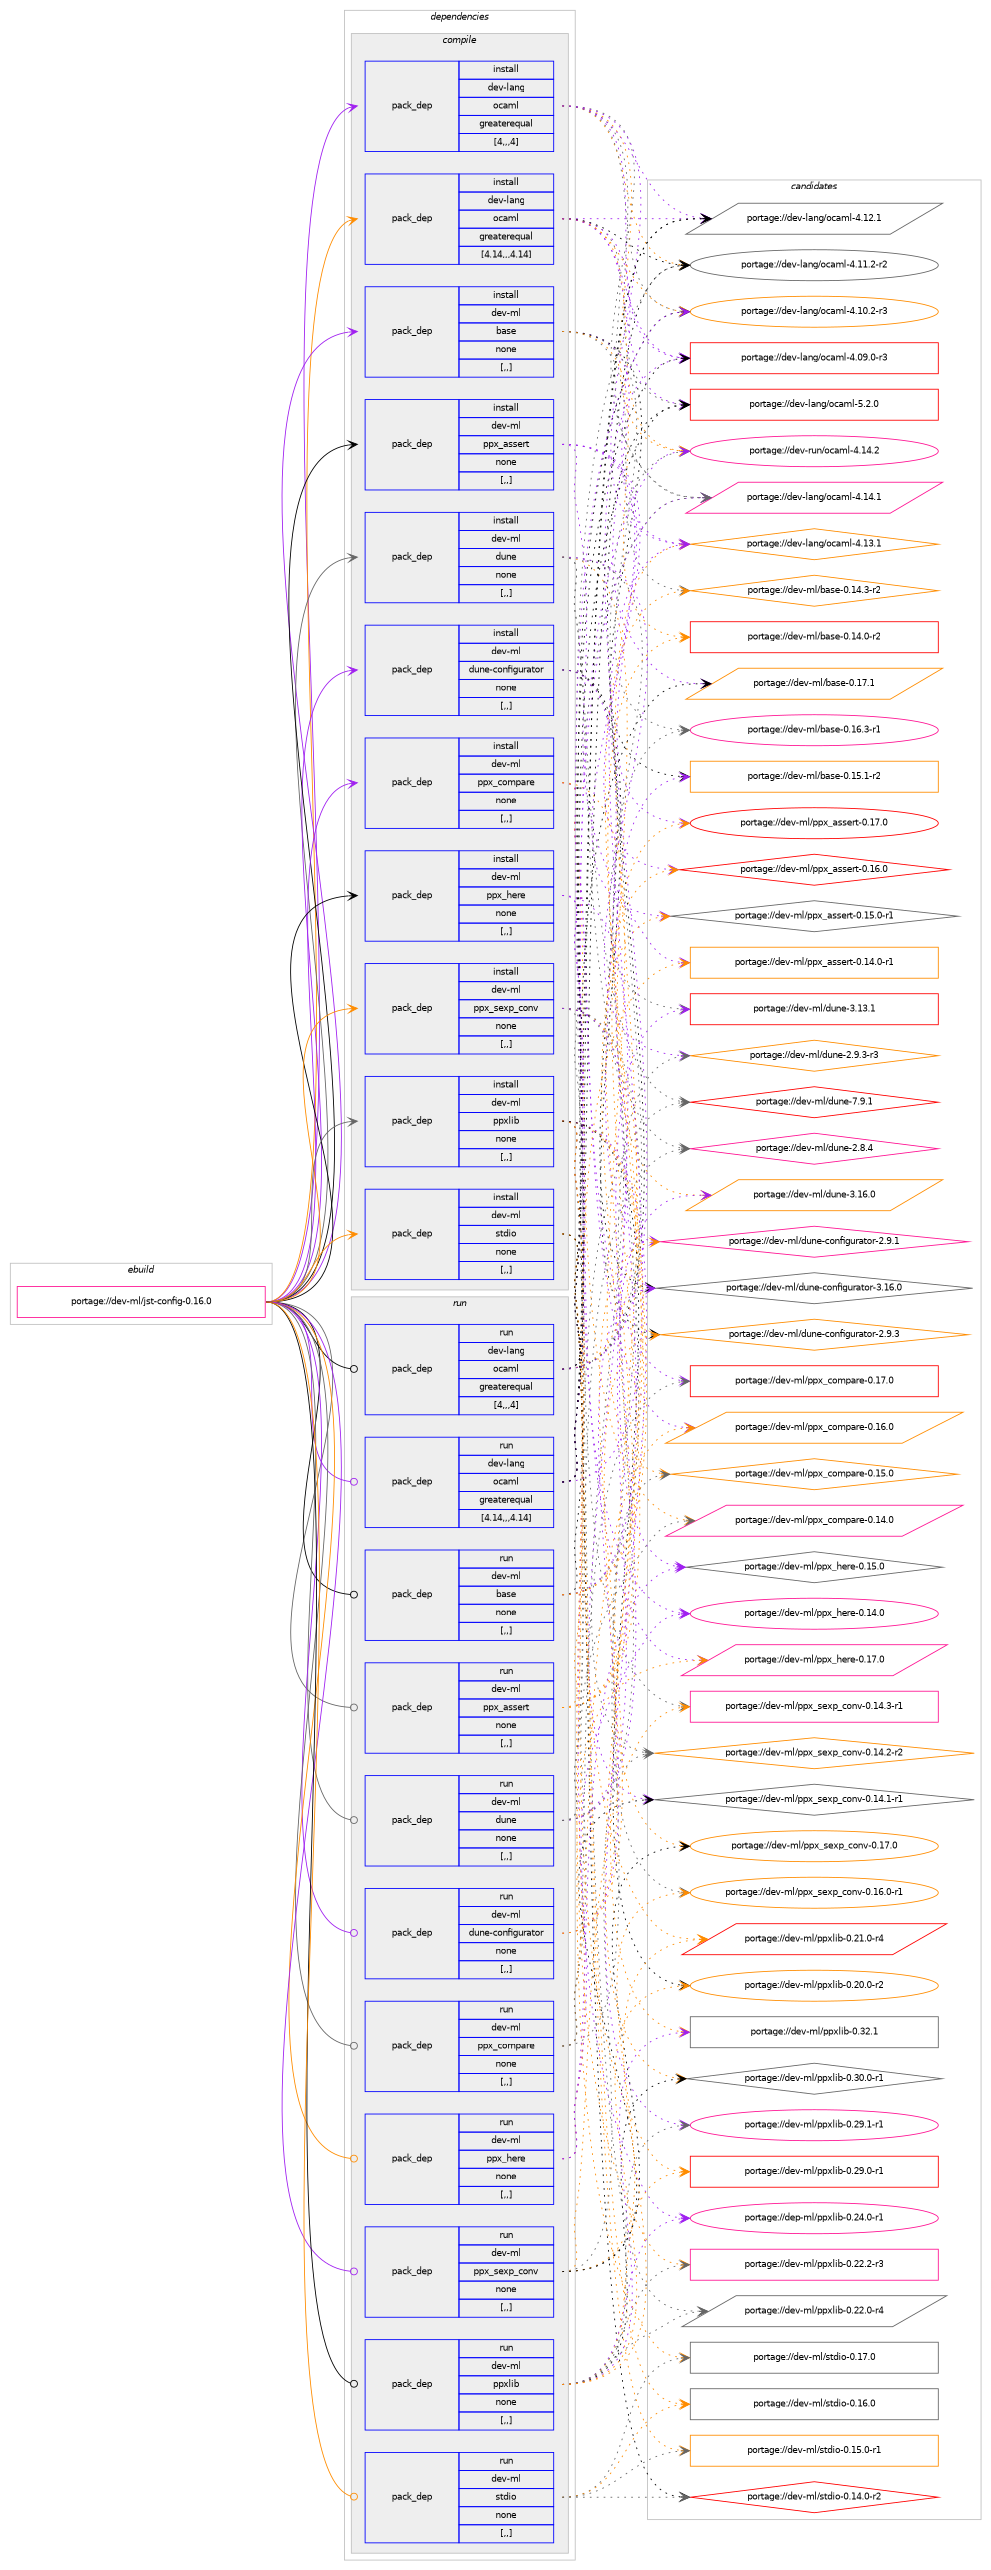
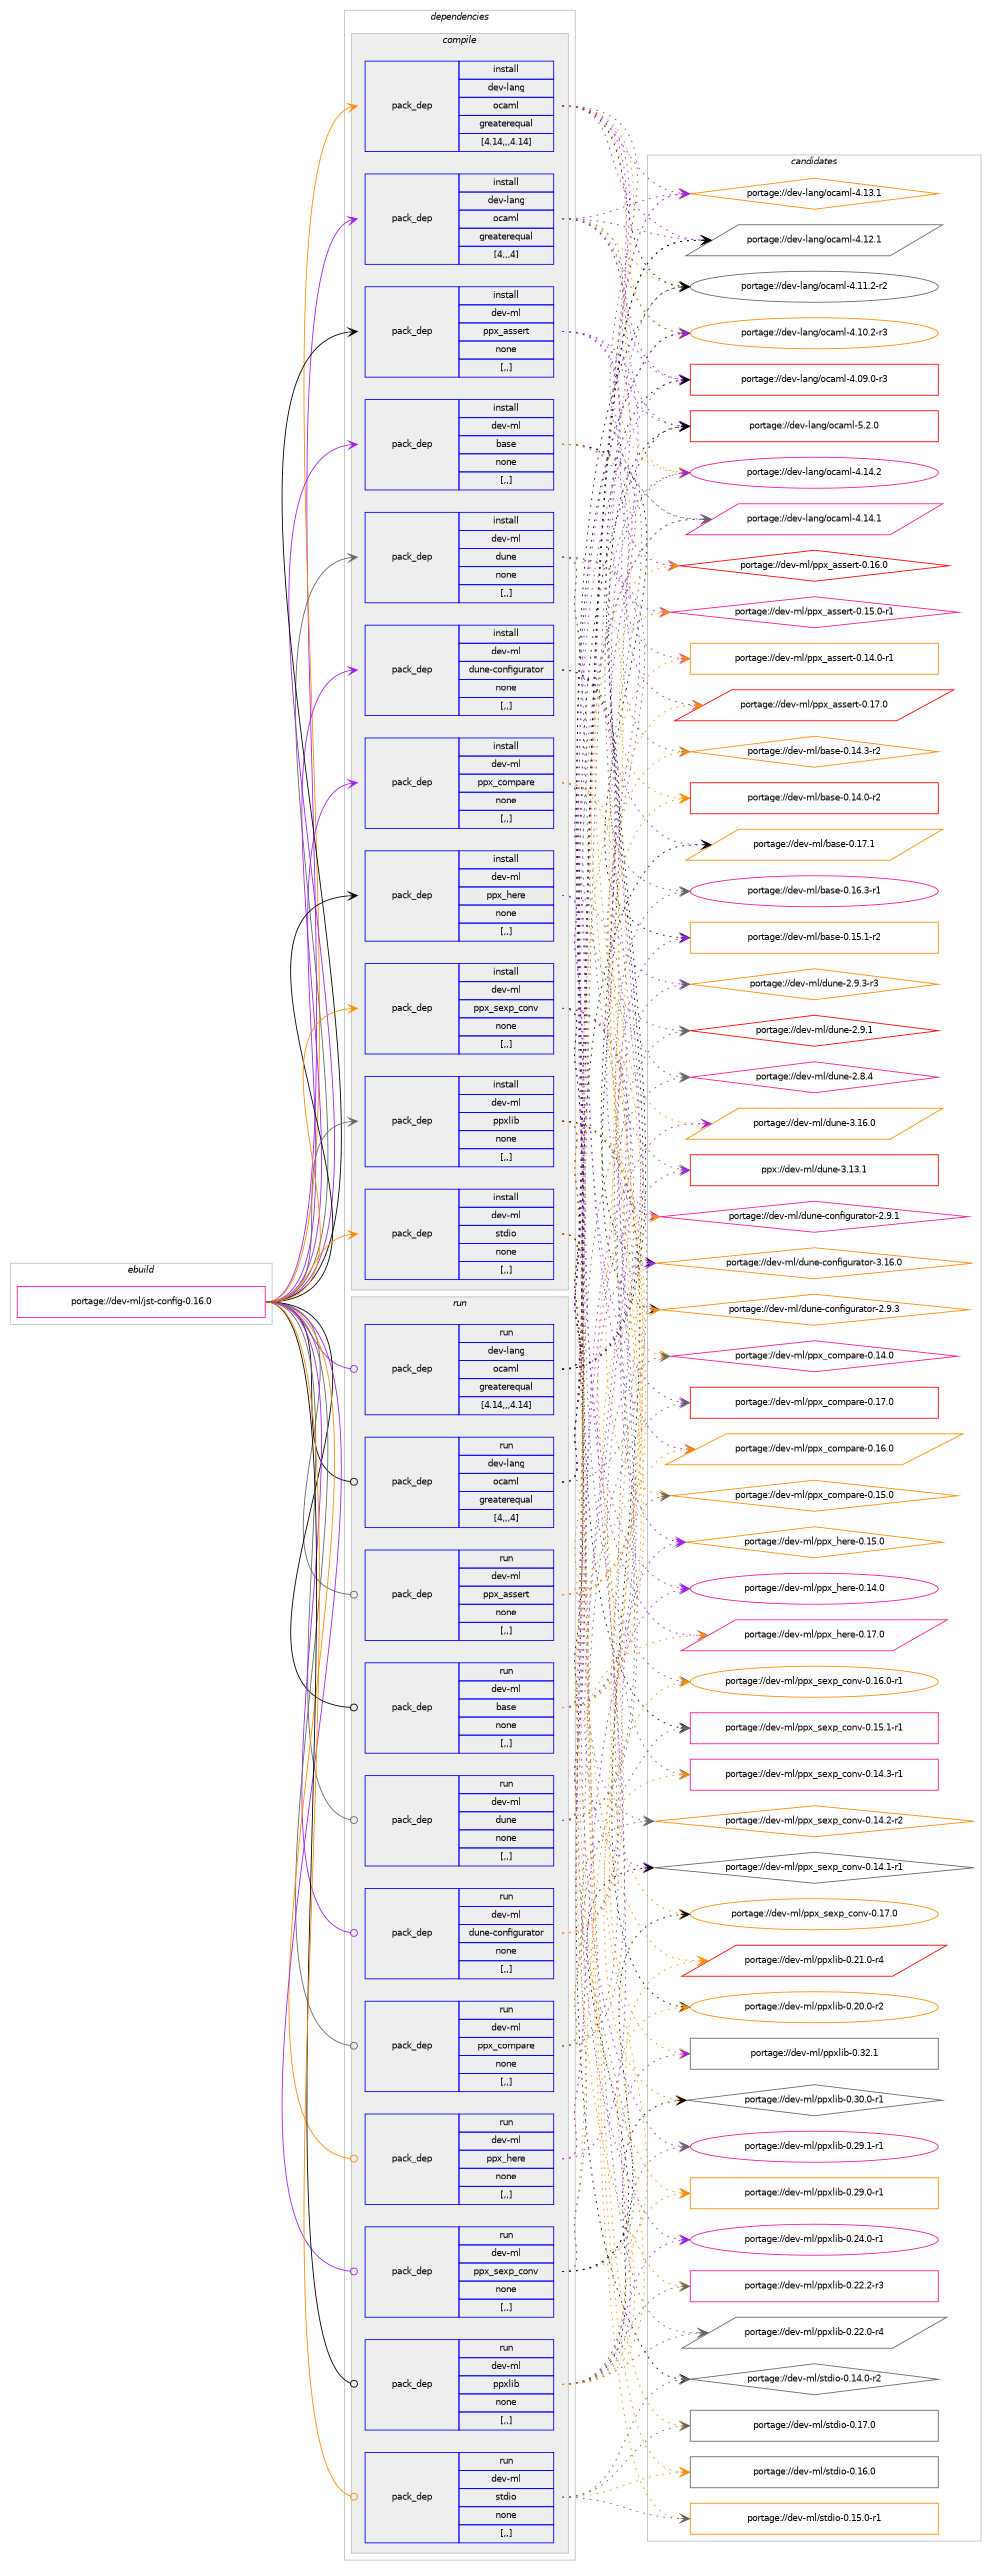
node "portage://dev-run/ocaml-4.14.2": label "portage://dev-run/ocaml-4.14.2" -> "portage://dev-lang/ocaml-4.14.2"
node "portage://dev-ml/ppx_assert-0.17.0": shape ellipse -> parallelogram
node "portage://dev-ml/ppx_assert-0.15.0-r1": color gray40 -> deeppink
node "portage://dev-ml/dune-3.13.1": label "portage://dev-ml/dune-3.13.1" -> "ppx://dev-ml/dune-3.13.1"
node "portage://dev-ml/dune-7.9.1": label "portage://dev-ml/dune-7.9.1" -> "portage://dev-ml/dune-2.9.1"
node "portage://dev-ml/dune-configurator-3.16.0": color gray40 -> darkorange
node "portage://dev-ml/ppx_compare-0.14.0": shape parallelogram -> diamond
node "portage://dev-ml/ppx_here-0.15.0": color gray40 -> darkorange
node "portage://dev-ml/ppx_sexp_conv-0.15.1-r1": added
node "portage://dev-ml/ppxlib-0.29.0-r1": color red -> darkorange
node "portage://dep-ml/ppxlib-0.24.0-r1": label "portage://dep-ml/ppxlib-0.24.0-r1" -> "portage://dev-ml/ppxlib-0.24.0-r1"
node "portage://dev-ml/stdio-0.14.0-r2": color red -> gray40
